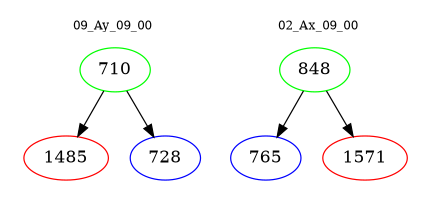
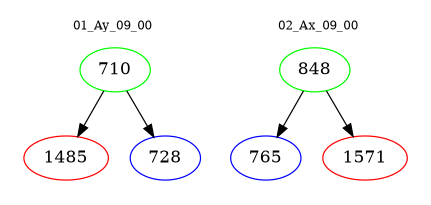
cluster "09_Ay_09_00": label "09_Ay_09_00" -> "01_Ay_09_00"
